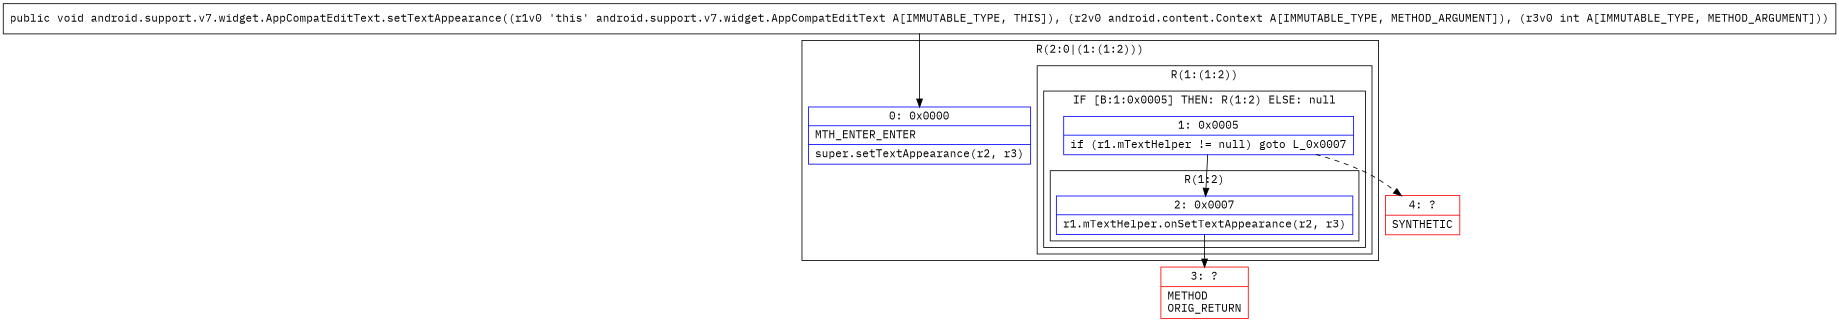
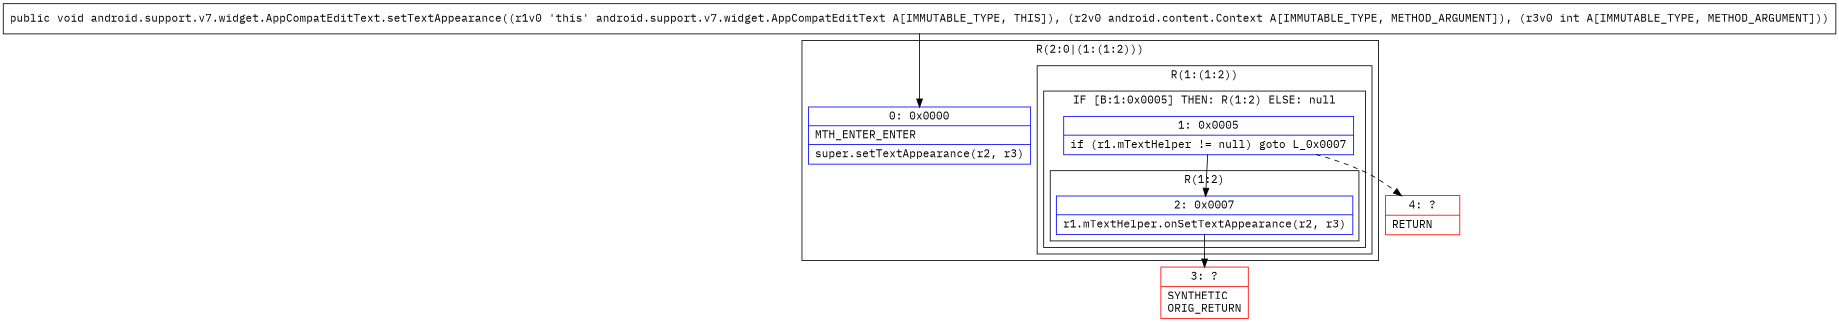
node "4: ?": text "SYNTHETIC" -> "RETURN"
node "3: ?": text "METHOD" -> "SYNTHETIC"
